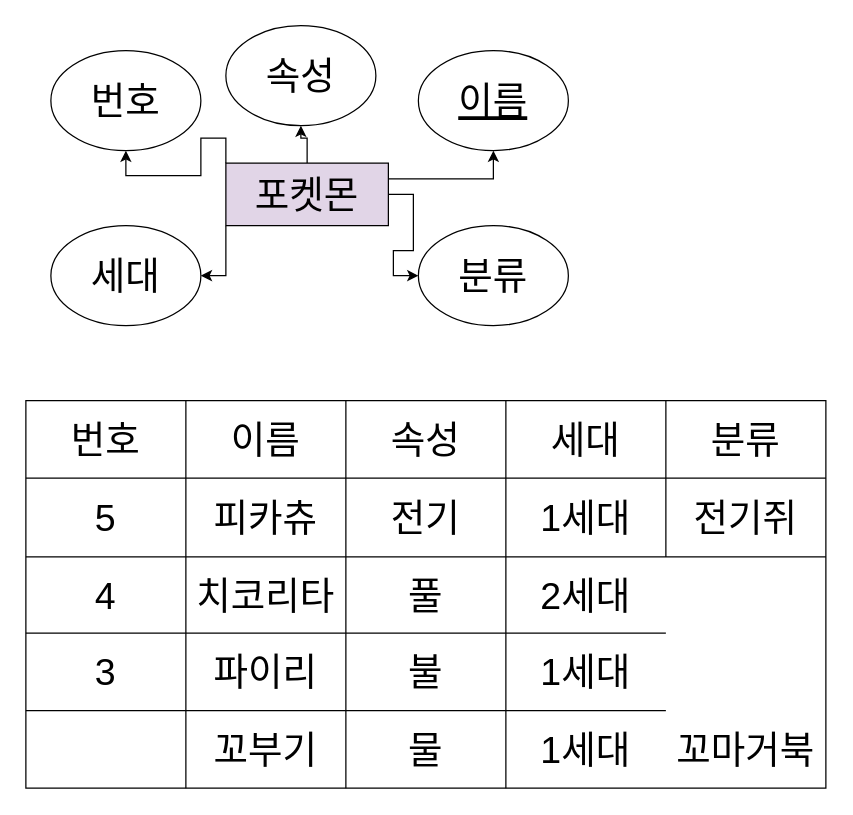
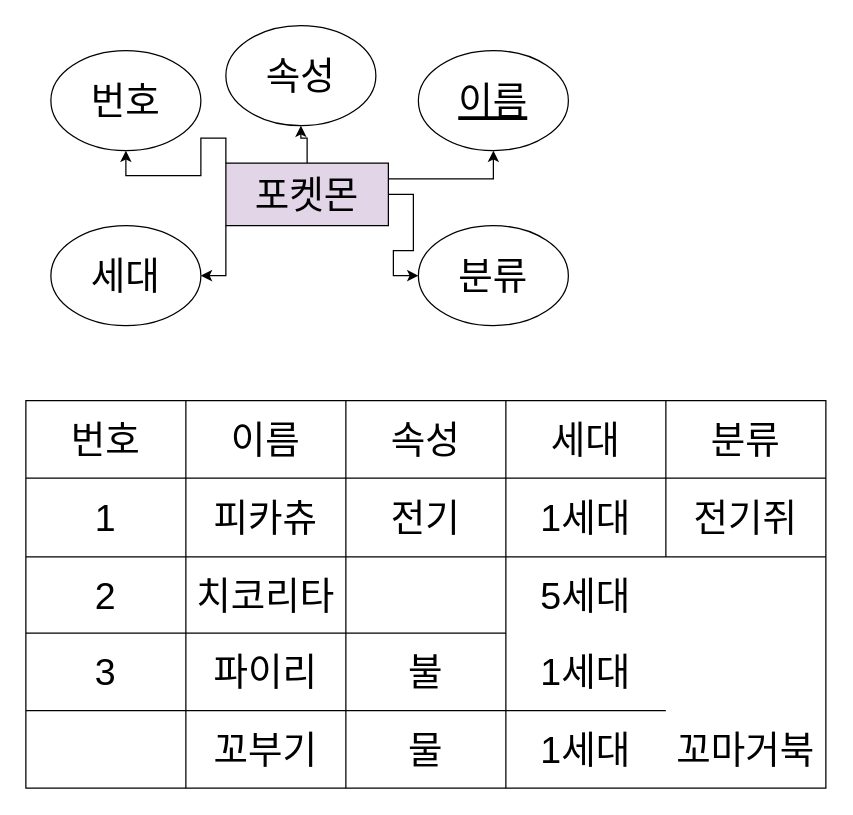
node "5": label "5" -> "1"
node "풀": removed
node "4": label "4" -> "2"
node "2세대": label "2세대" -> "5세대"
